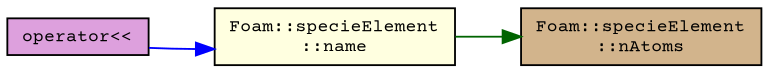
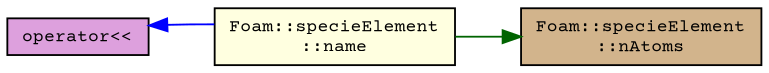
edge "operator<<" -> "Foam::specieElement ::name": reversed
